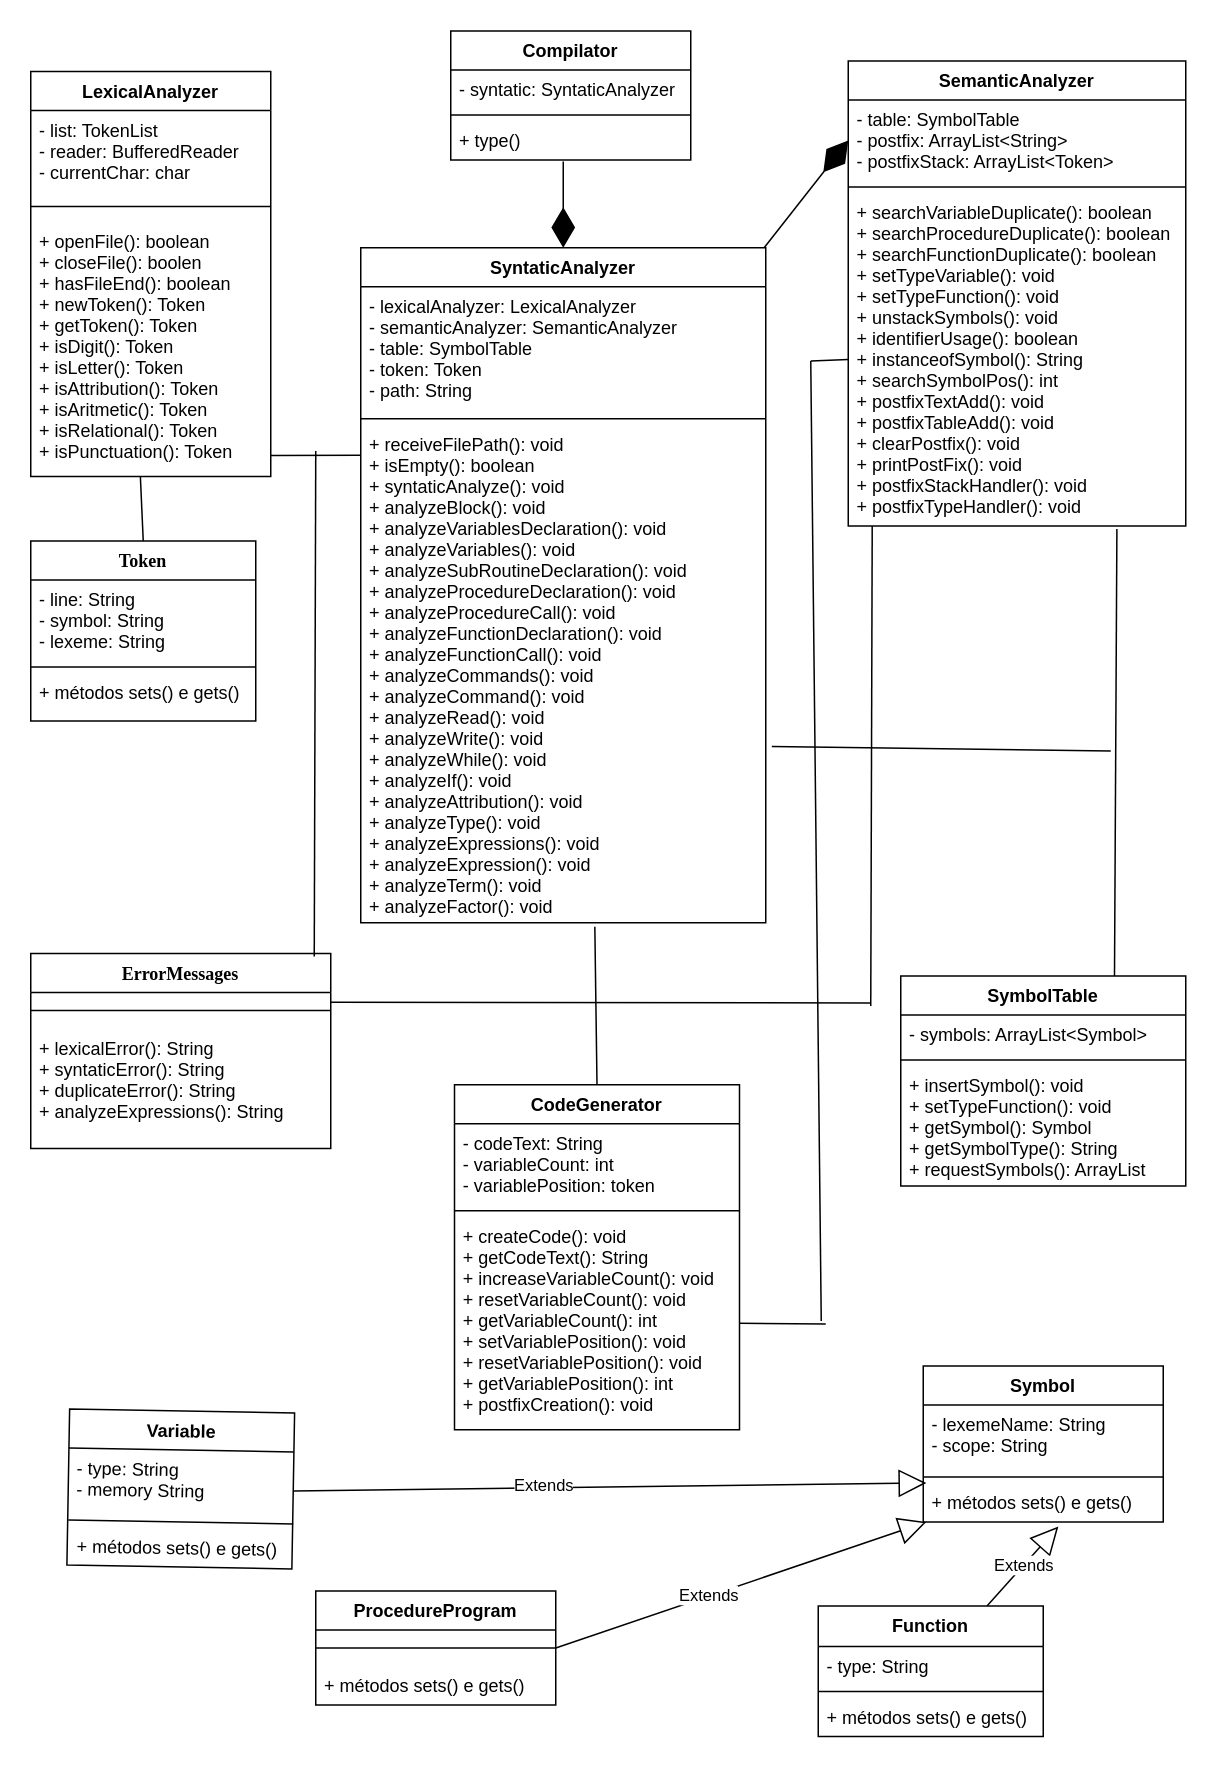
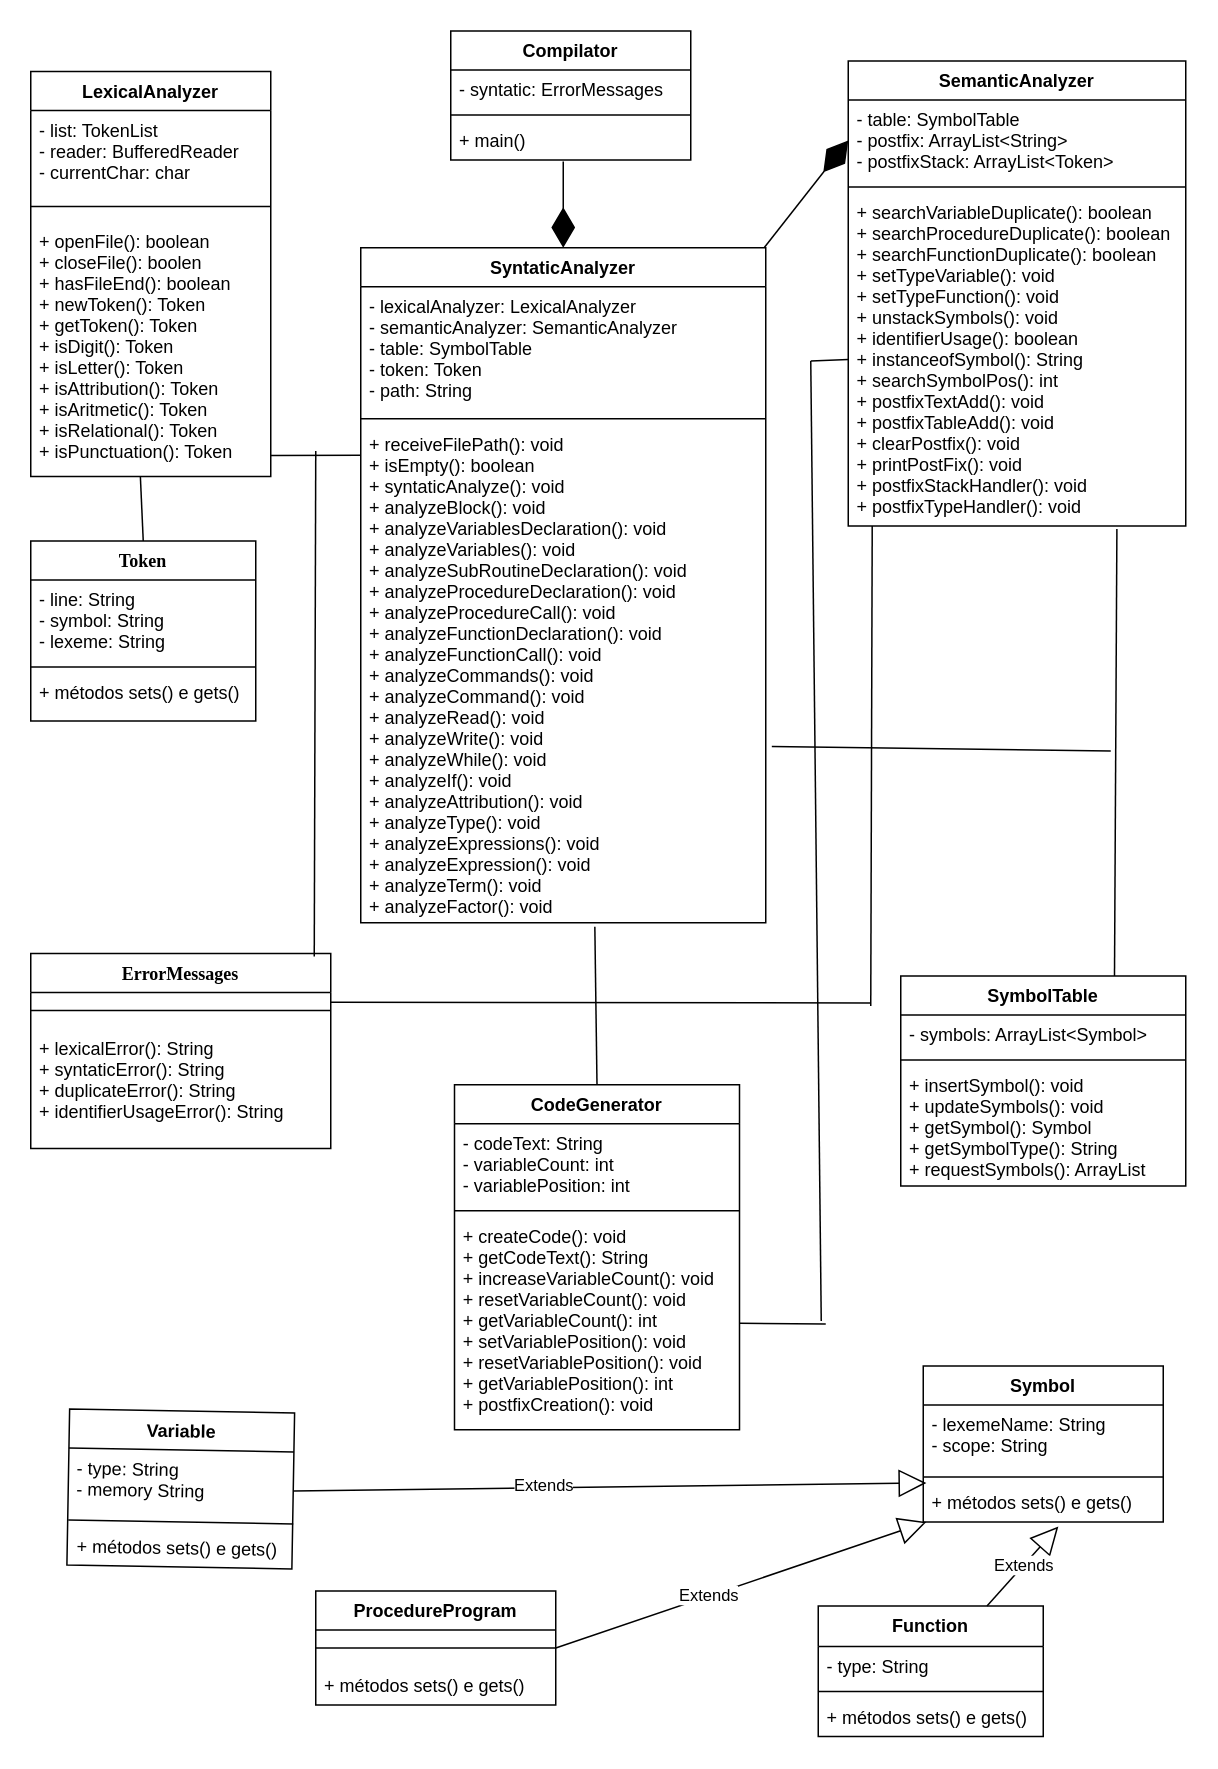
node "- syntatic: SyntaticAnalyzer": label "- syntatic: SyntaticAnalyzer" -> "- syntatic: ErrorMessages"
node "+ type()": label "+ type()" -> "+ main()"
node "+ lexicalError(): String + syntaticError(): String + duplicateError(): String + analyzeExpressions(): String": label "+ lexicalError(): String + syntaticError(): String + duplicateError(): String + analyzeExpressions(): String" -> "+ lexicalError(): String + syntaticError(): String + duplicateError(): String + identifierUsageError(): String"
node "+ insertSymbol(): void + setTypeFunction(): void + getSymbol(): Symbol + getSymbolType(): String + requestSymbols(): ArrayList": label "+ insertSymbol(): void + setTypeFunction(): void + getSymbol(): Symbol + getSymbolType(): String + requestSymbols(): ArrayList" -> "+ insertSymbol(): void + updateSymbols(): void + getSymbol(): Symbol + getSymbolType(): String + requestSymbols(): ArrayList"
node "- codeText: String - variableCount: int - variablePosition: token": label "- codeText: String - variableCount: int - variablePosition: token" -> "- codeText: String - variableCount: int - variablePosition: int"
